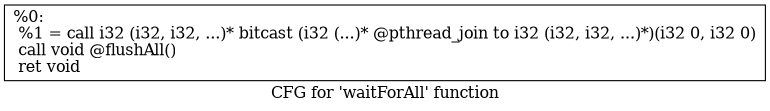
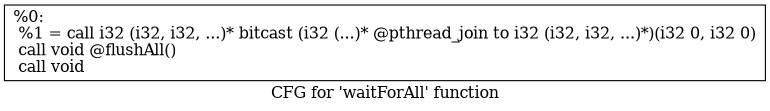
node "%0:": text "ret void" -> "call void"
